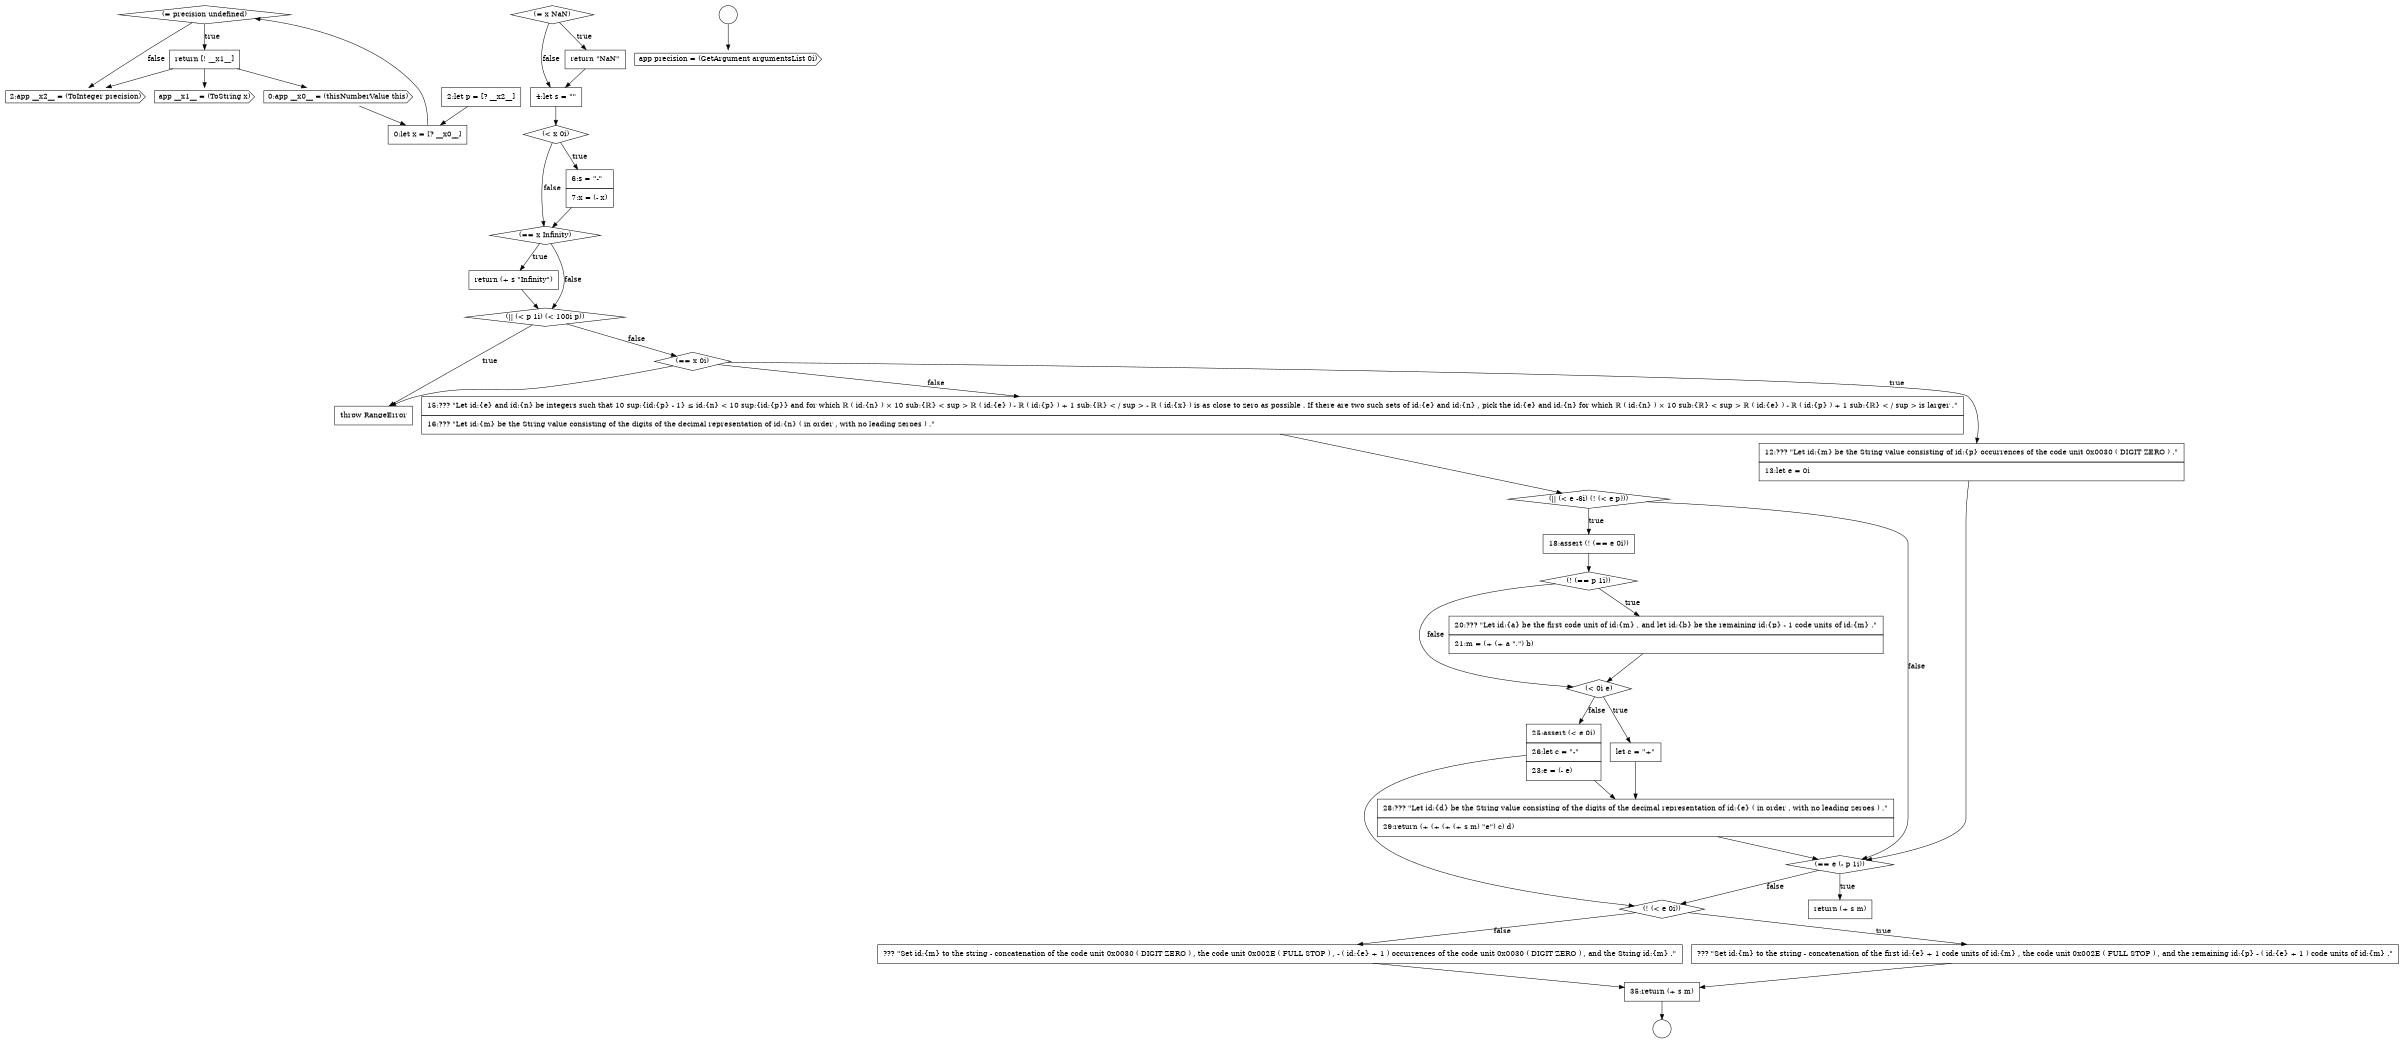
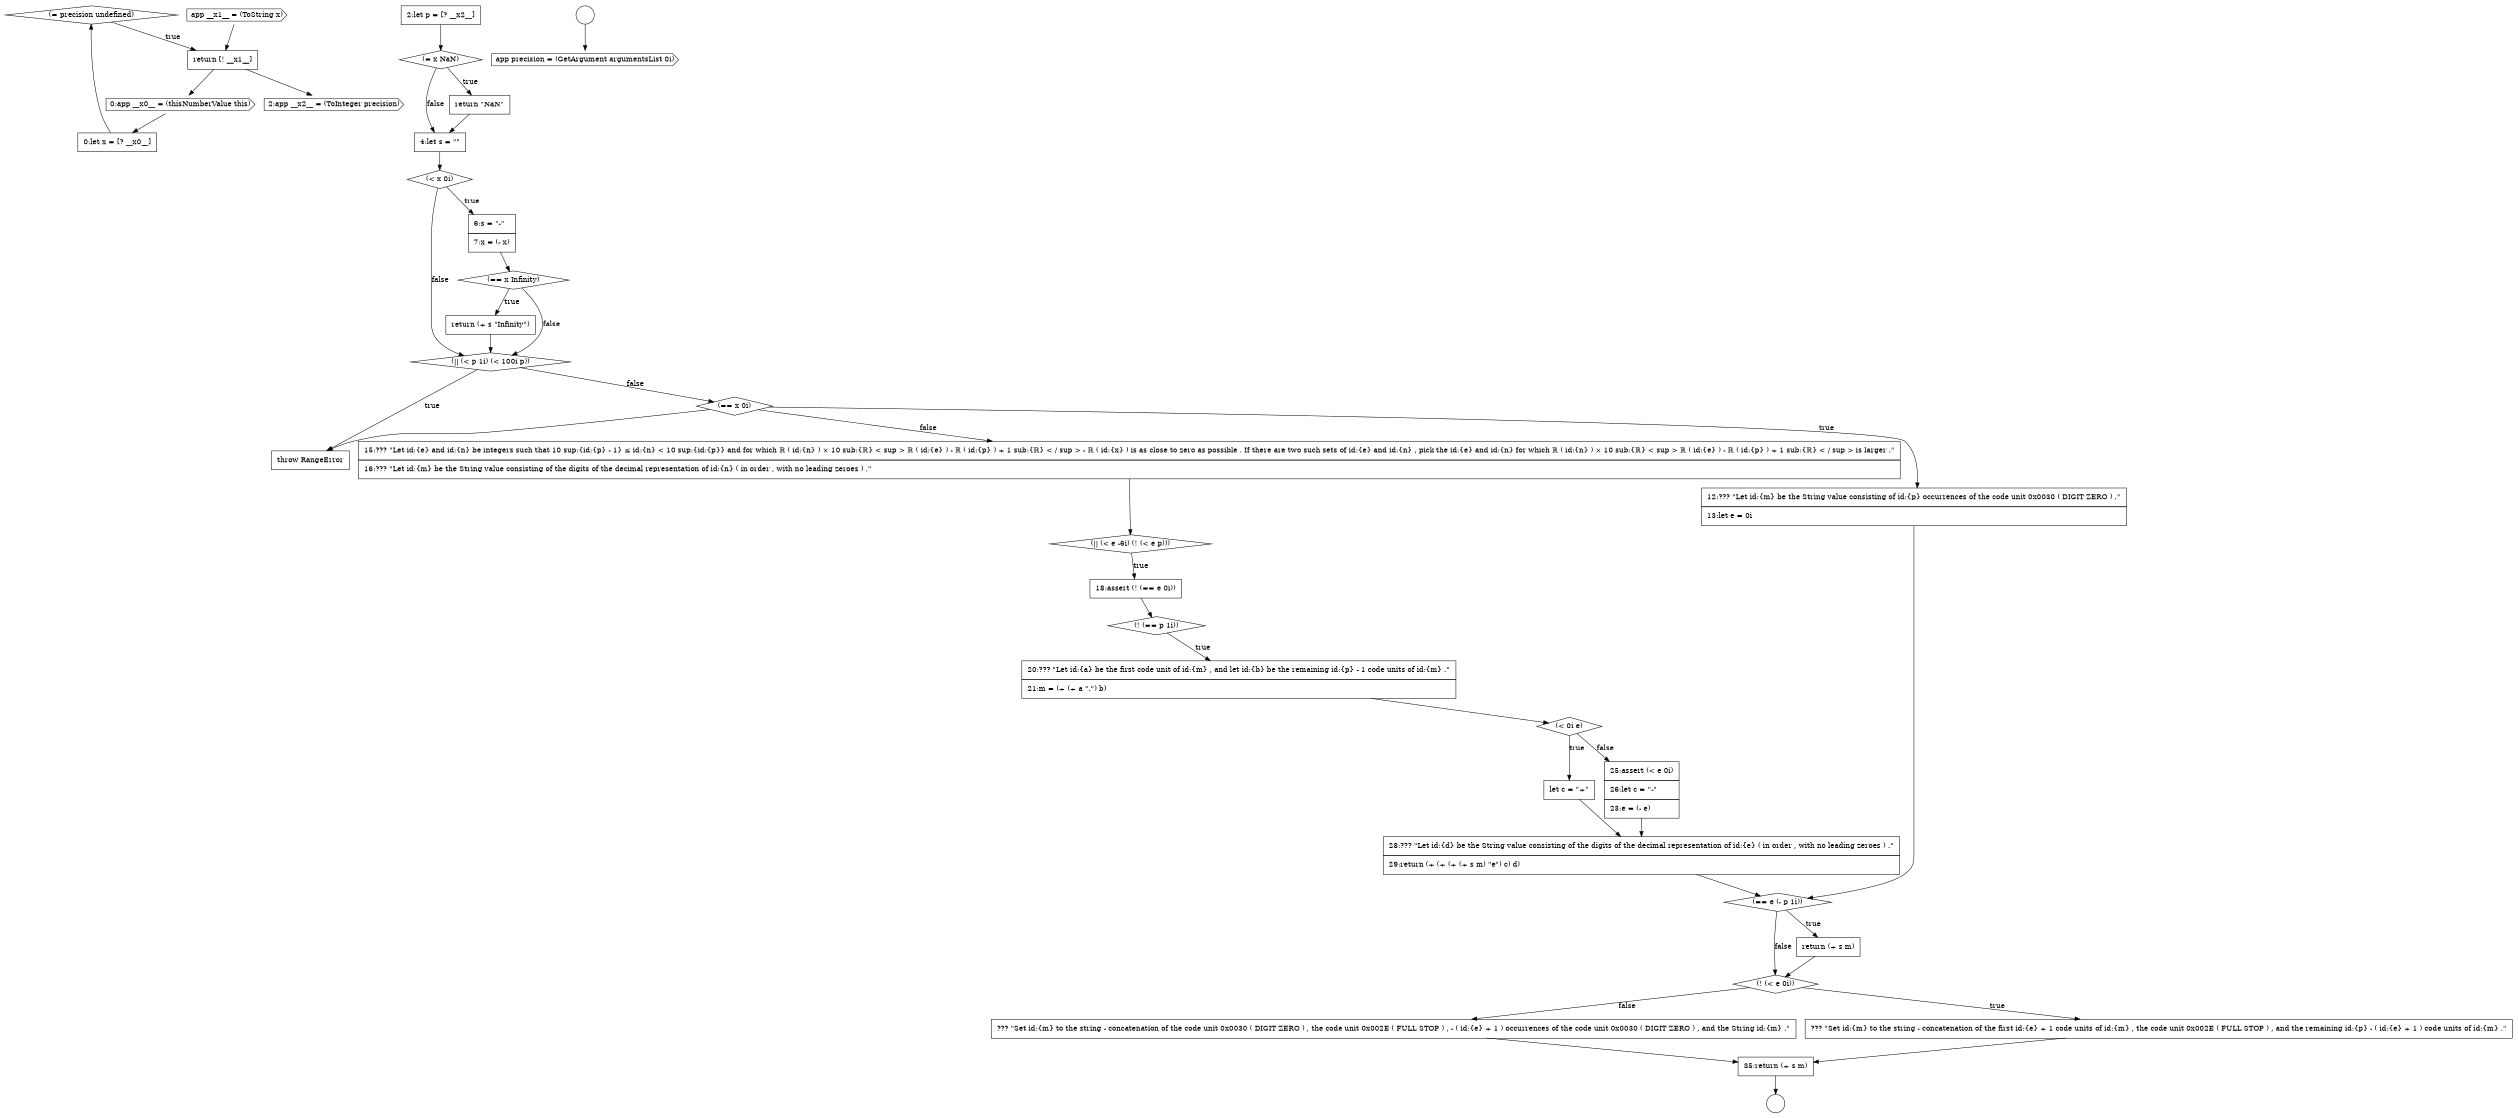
edge "(= precision undefined)" -> "2:app __x2__ = (ToInteger precision)": removed, label "false"
edge "return [! __x1__]" -> "app __x1__ = (ToString x)": reversed
edge "2:let p = [? __x2__]" -> "0:let x = [? __x0__]": now "2:let p = [? __x2__]" -> "(= x NaN)"
edge "(< x 0i)" -> "(== x Infinity)": now "(< x 0i)" -> "(|| (< p 1i) (< 100i p))"
edge "(|| (< e -6i) (! (< e p)))" -> "(== e (- p 1i))": removed, label "false"
edge "(! (== p 1i))" -> "(< 0i e)": removed, label "false"
edge "25:assert (< e 0i)" -> "(! (< e 0i))": now "return (+ s m)" -> "(! (< e 0i))"
